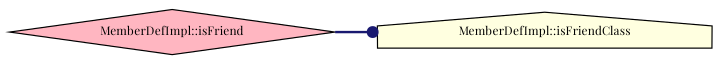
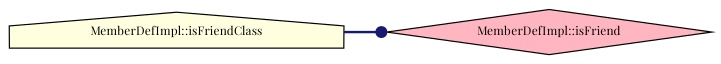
edge "MemberDefImpl::isFriend" -> "MemberDefImpl::isFriendClass": reversed
